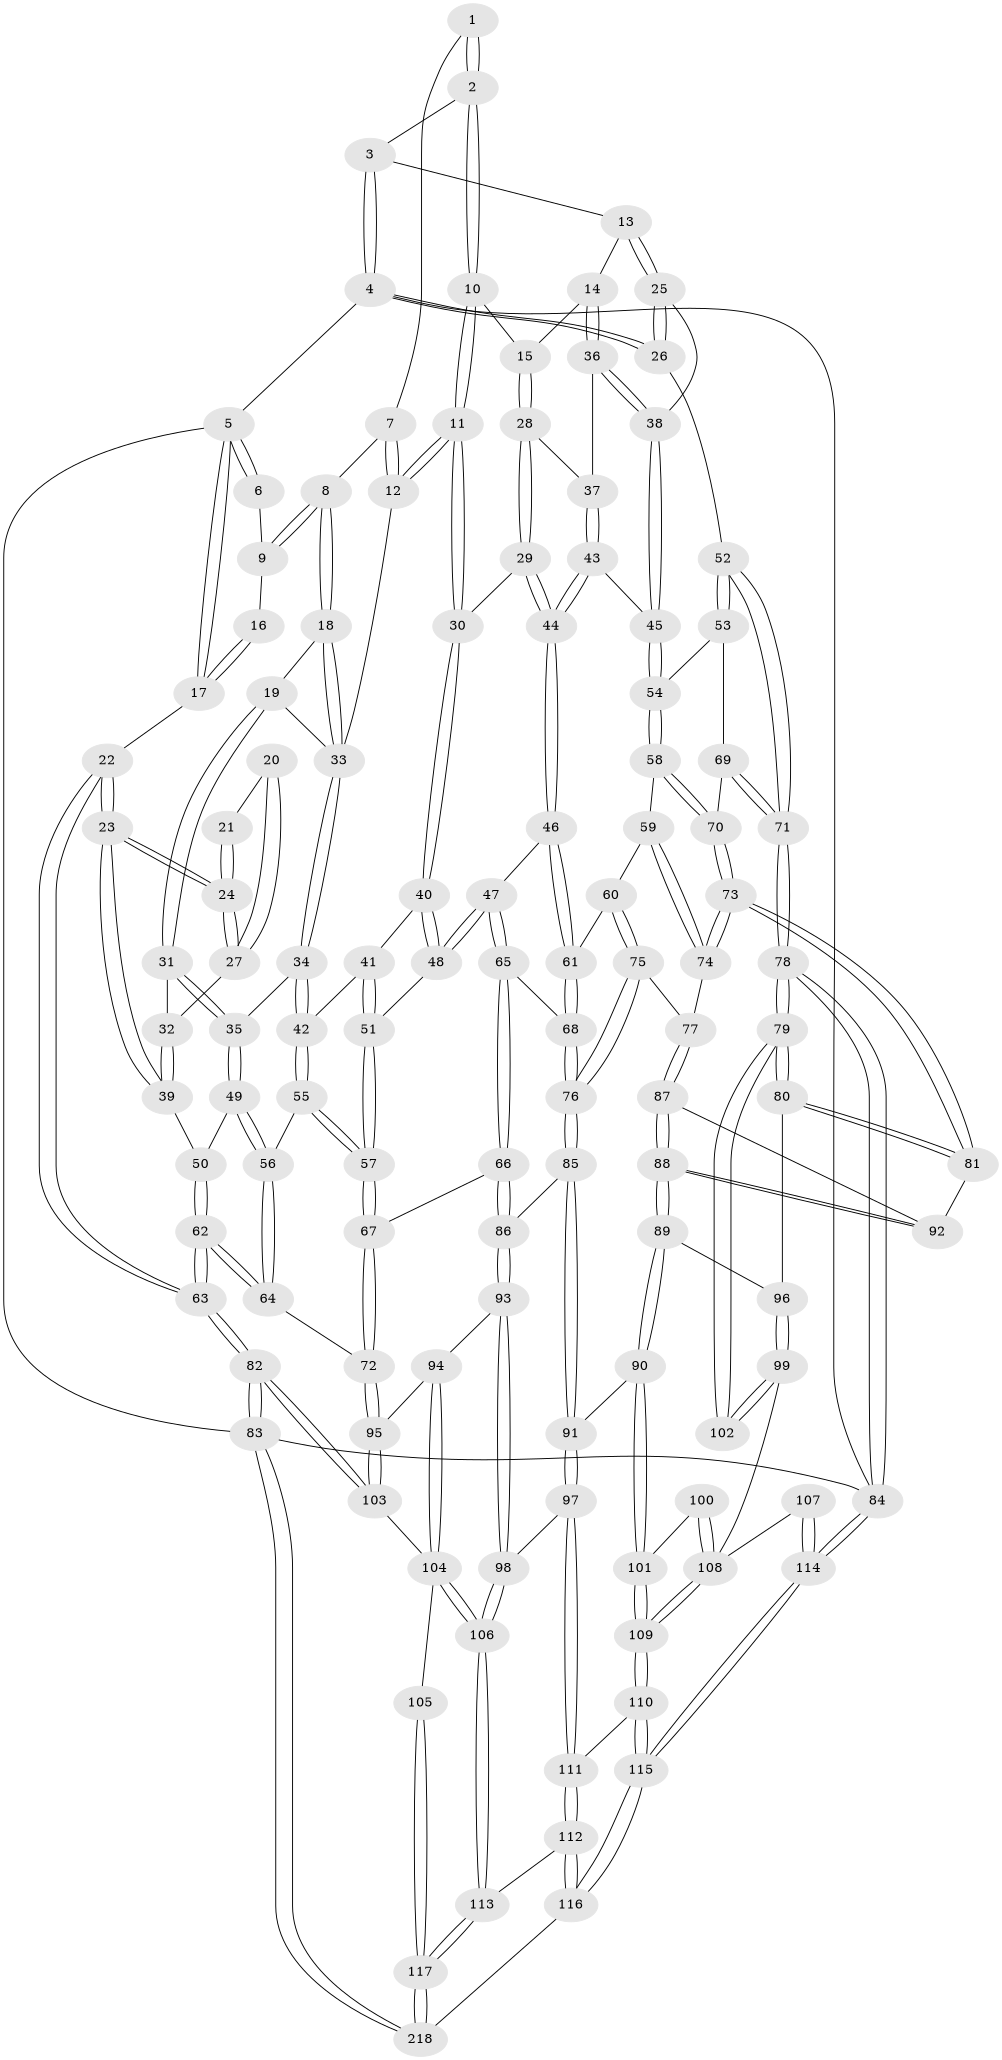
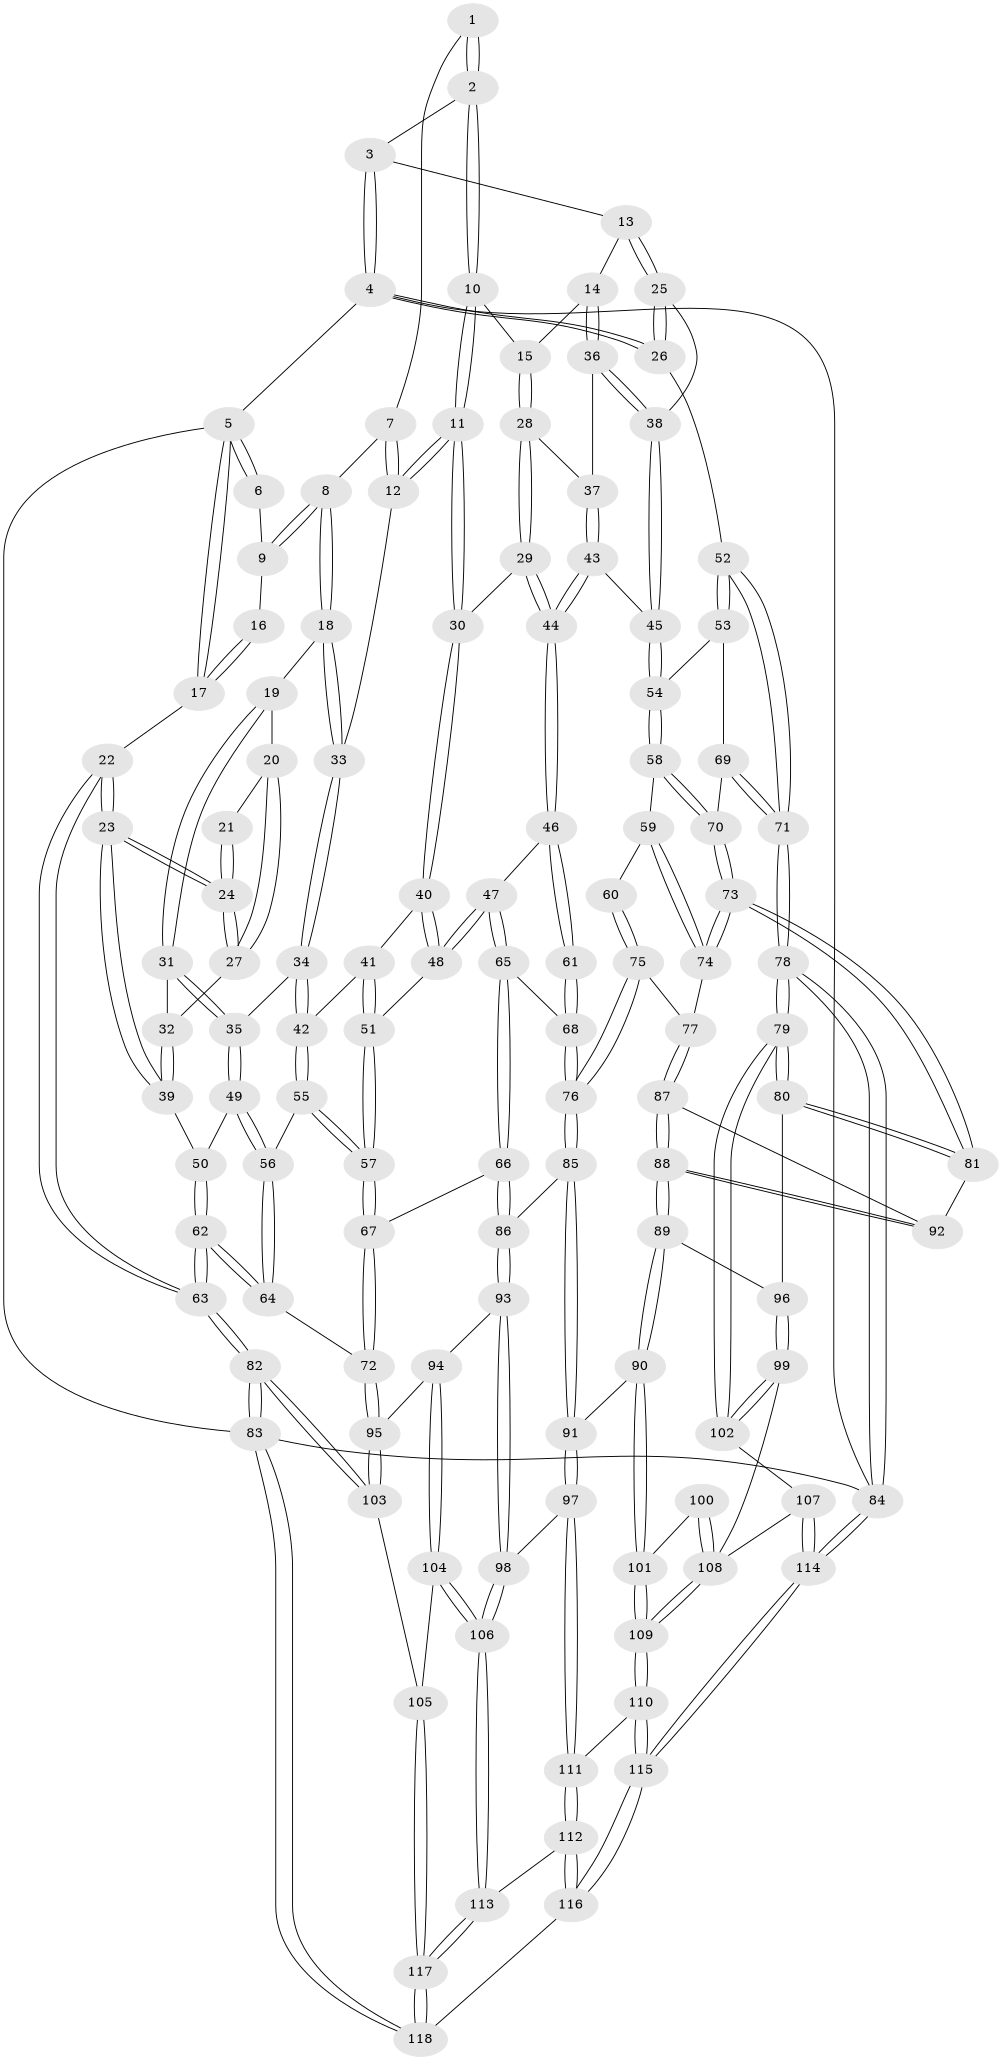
edge "19" -- "33": now "19" -- "20"
edge "60" -- "61": removed
edge "102" -- "107": added
edge "103" -- "104": now "103" -- "105"
node "218": label "218" -> "118"
